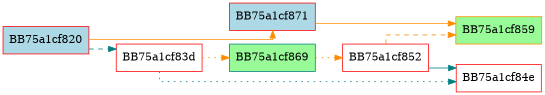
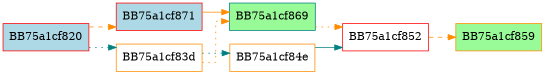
edge "BB75a1cf871" -> "BB75a1cf859": now "BB75a1cf871" -> "BB75a1cf869"
edge "BB75a1cf820" -> "BB75a1cf871": style solid -> dashed
edge "BB75a1cf820" -> "BB75a1cf83d": style dashed -> dotted
node "BB75a1cf83d": color red -> darkorange
edge "BB75a1cf852" -> "BB75a1cf84e": reversed
node "BB75a1cf84e": color red -> darkorange
